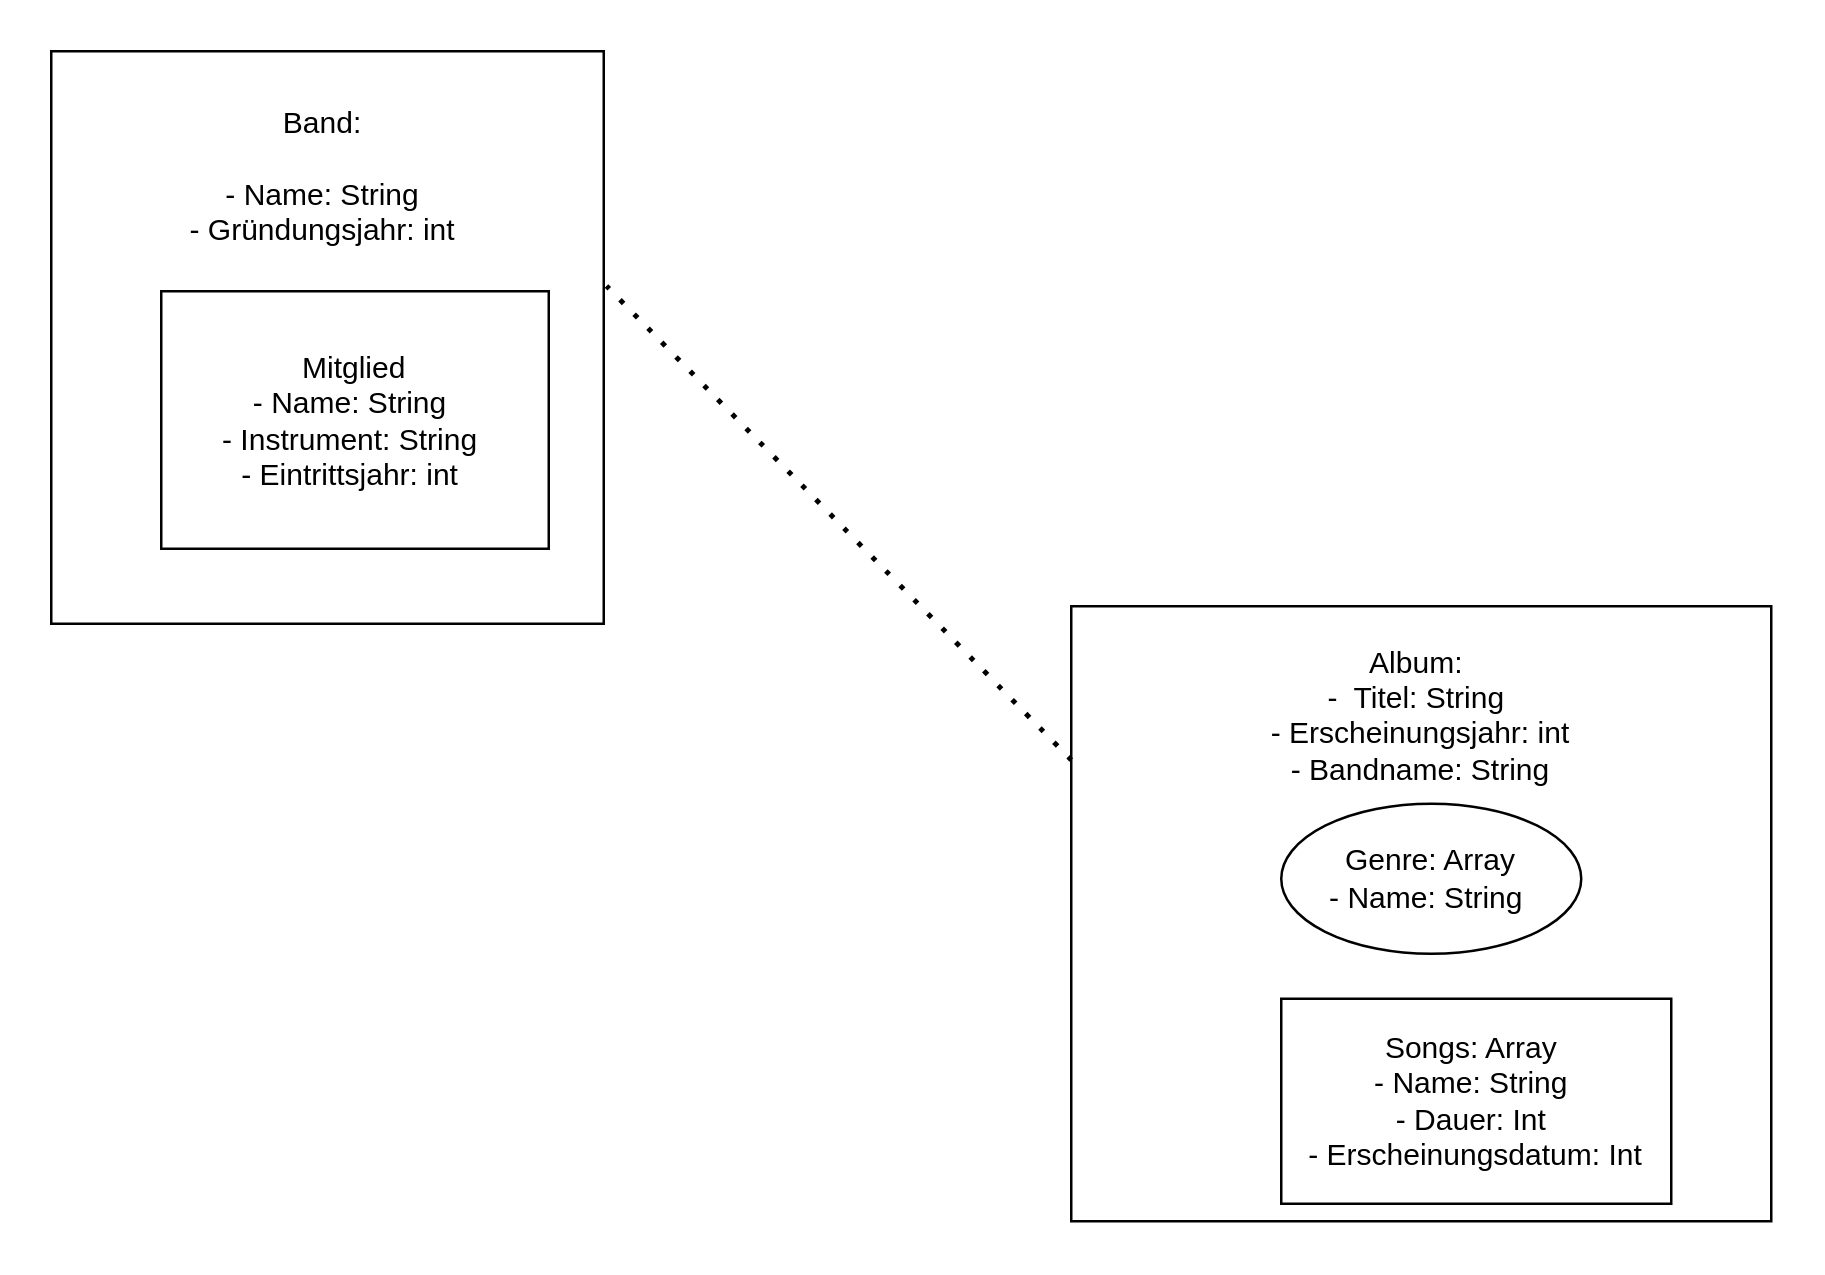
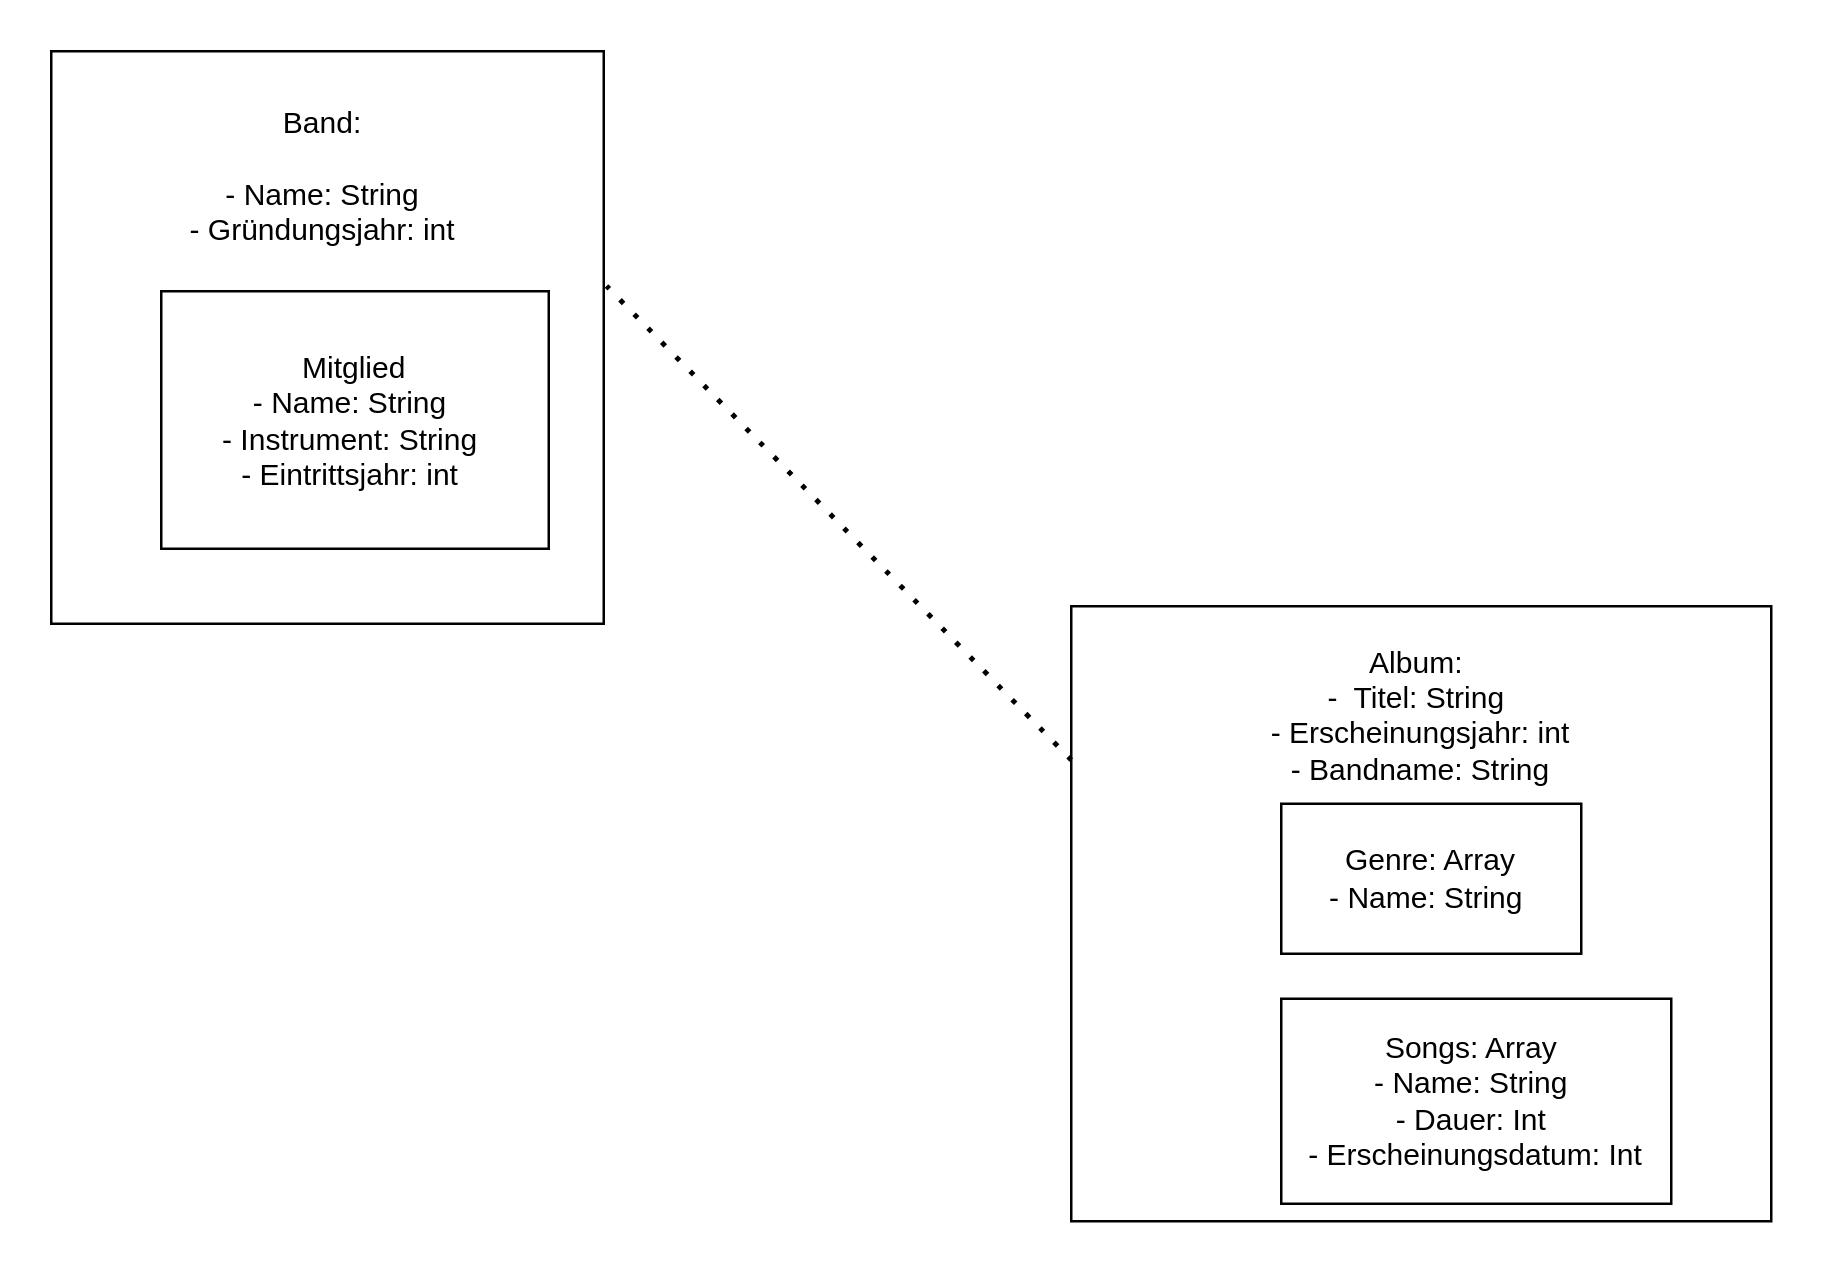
node "Genre: Array - Name: String": shape ellipse -> rectangle
